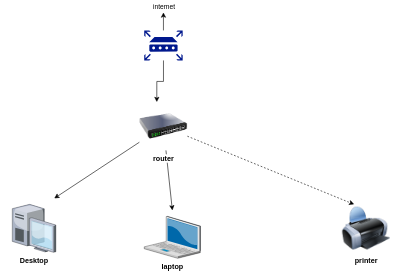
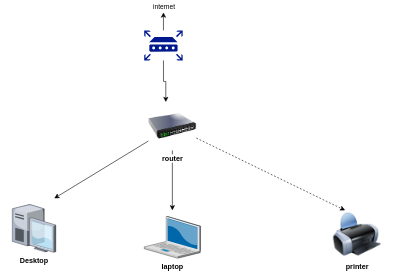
node "router": moved (163, 126) -> (172, 126)
node "printer": moved (366, 228) -> (357, 234)
